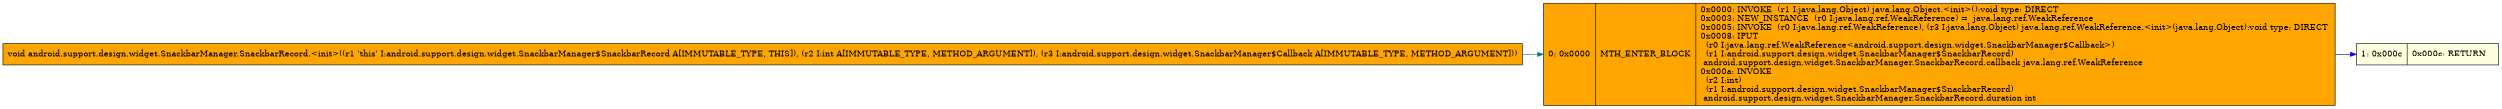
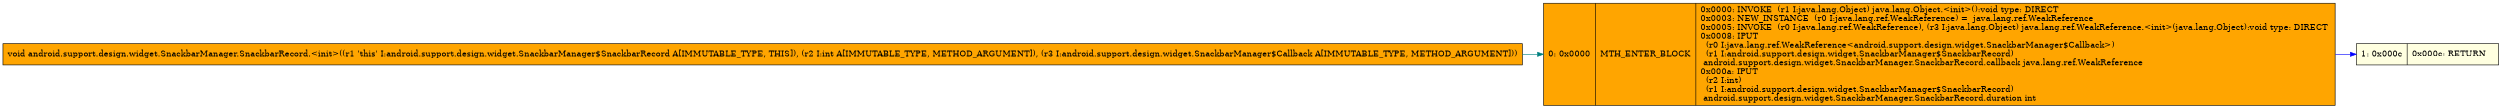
node "0: 0x0000": text "0x000a: INVOKE" -> "0x000a: IPUT"
